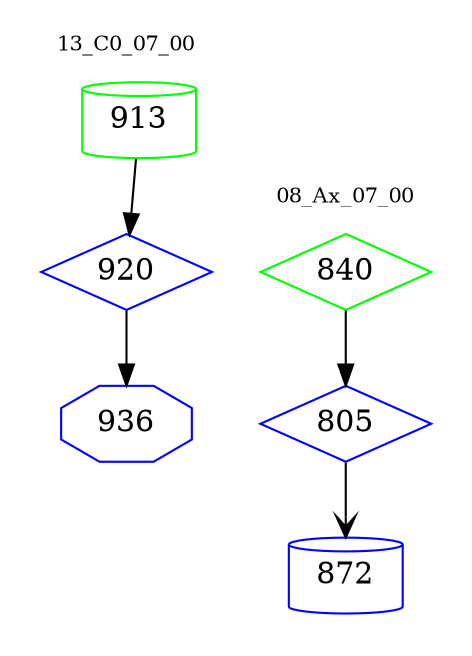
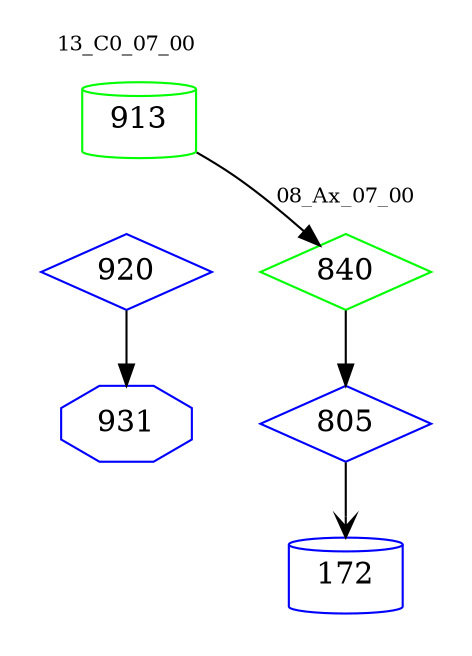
edge "913" -> "920": now "913" -> "840"
node "936": label "936" -> "931"
node "872": label "872" -> "172"
